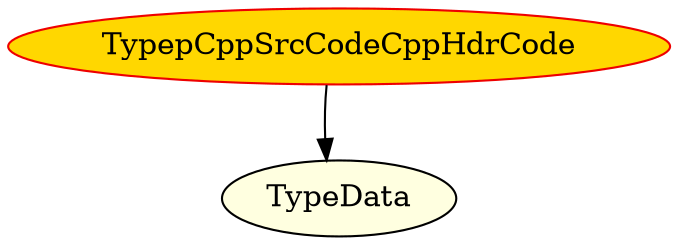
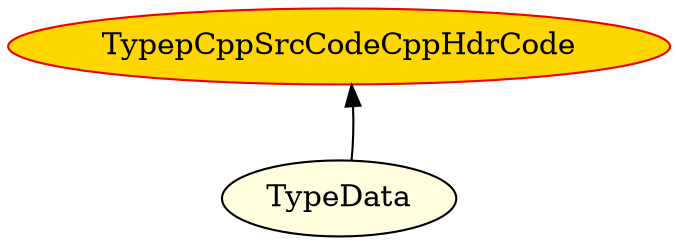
edge "TypepCppSrcCodeCppHdrCode" -> "TypeData": reversed
